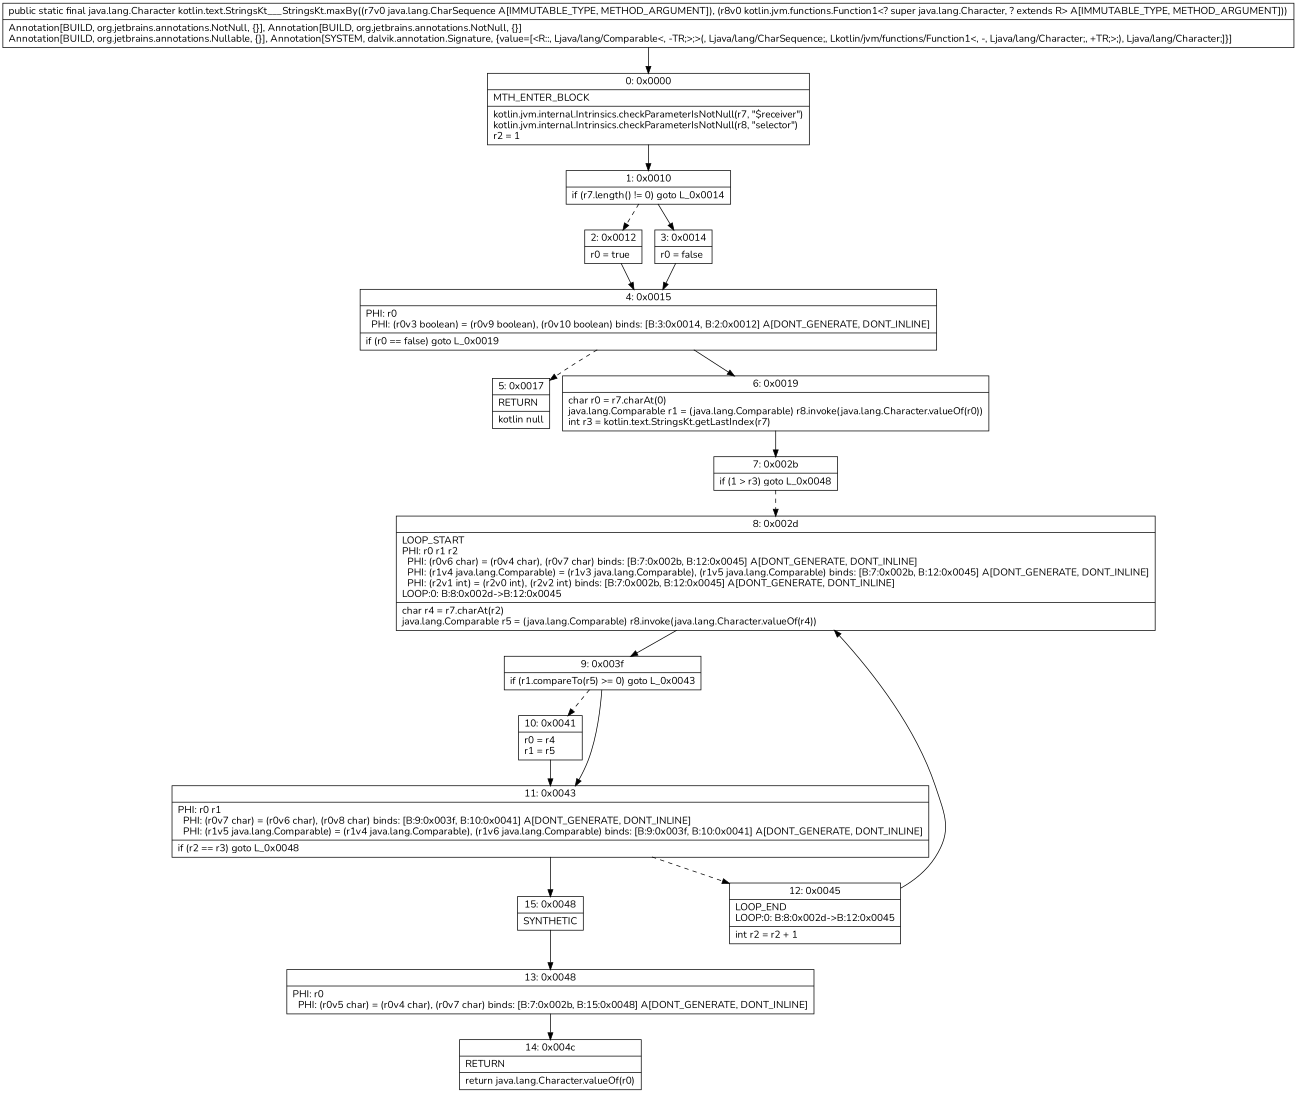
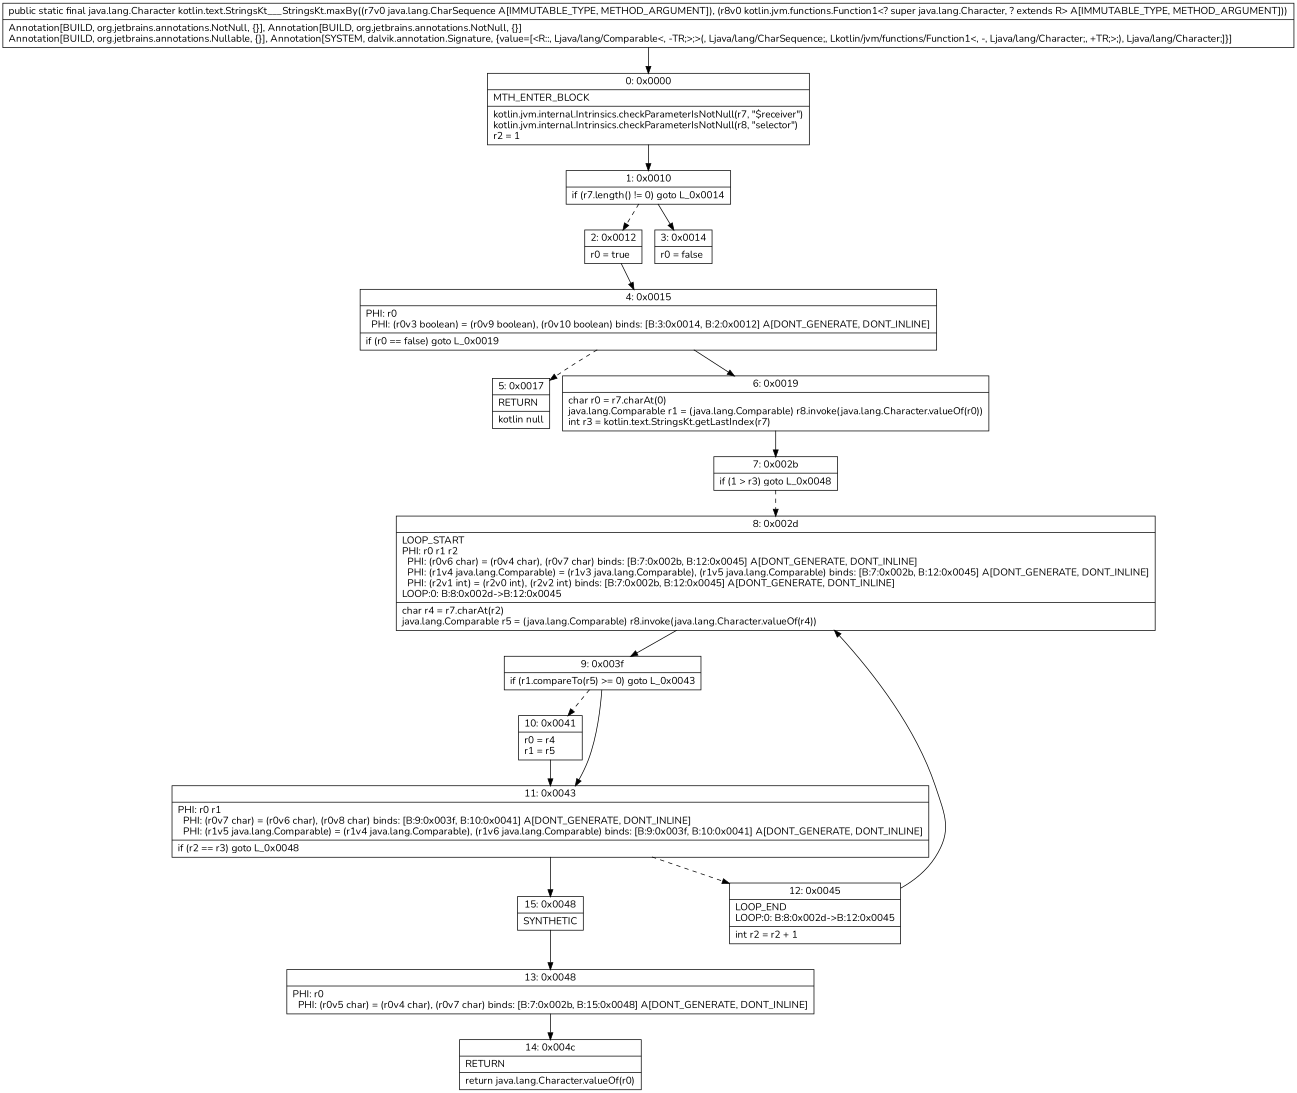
edge "3: 0x0014" -> "4: 0x0015": removed
